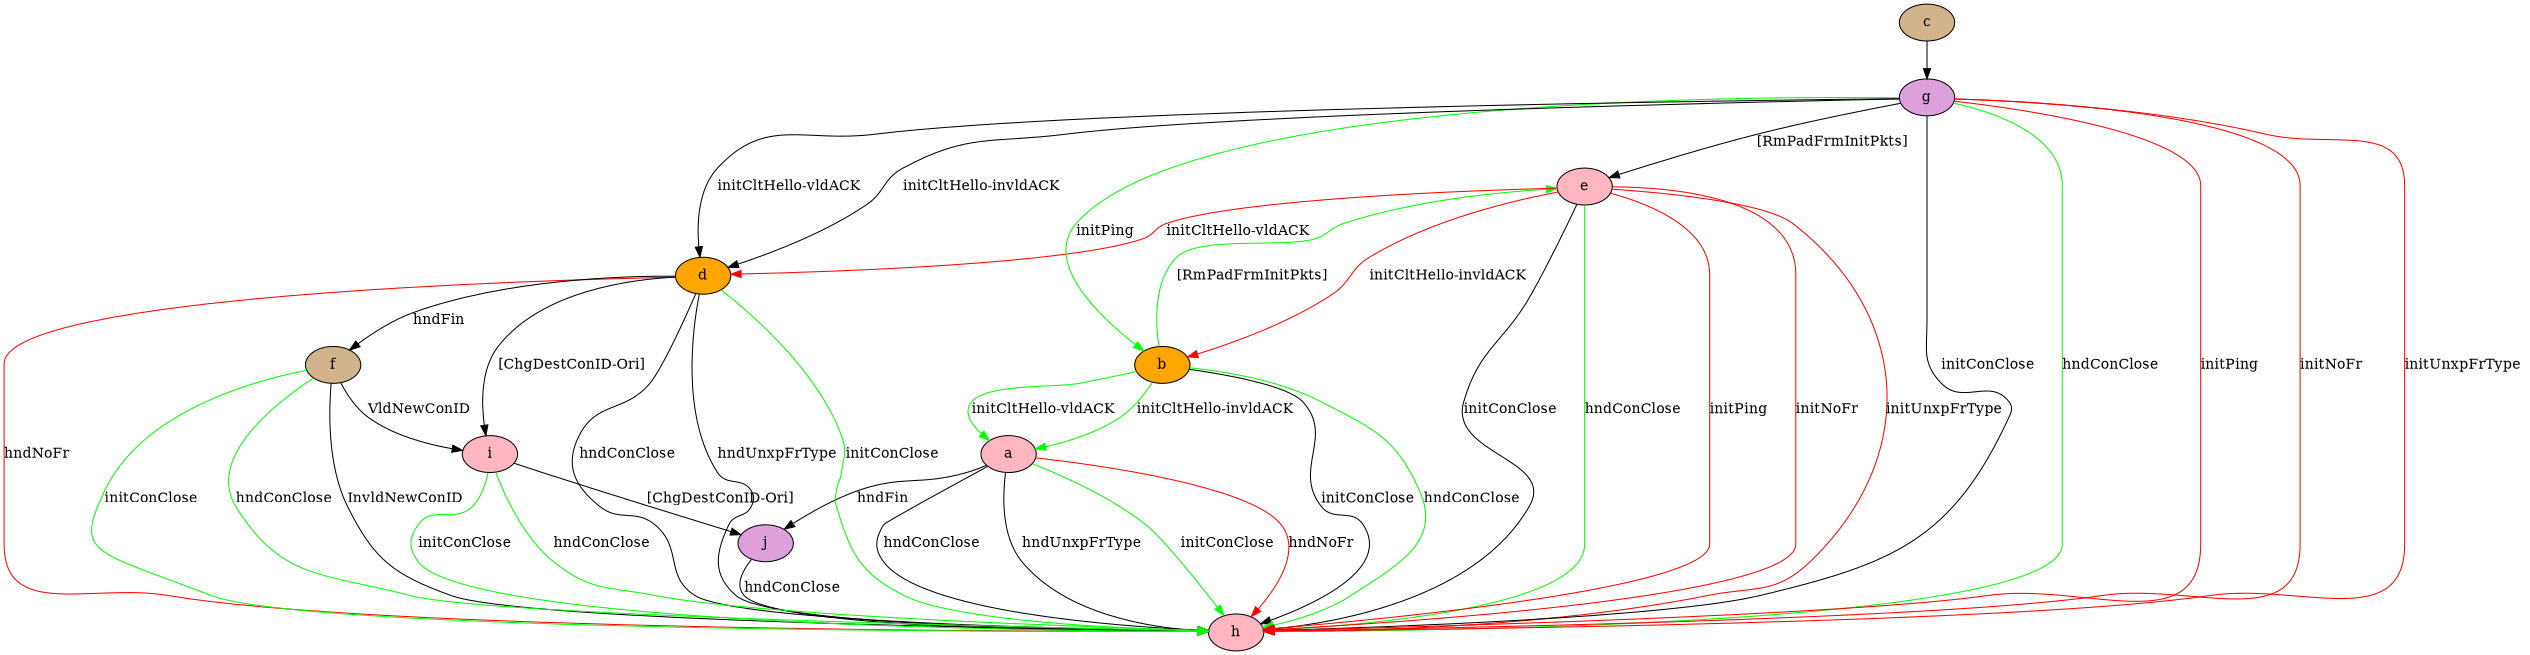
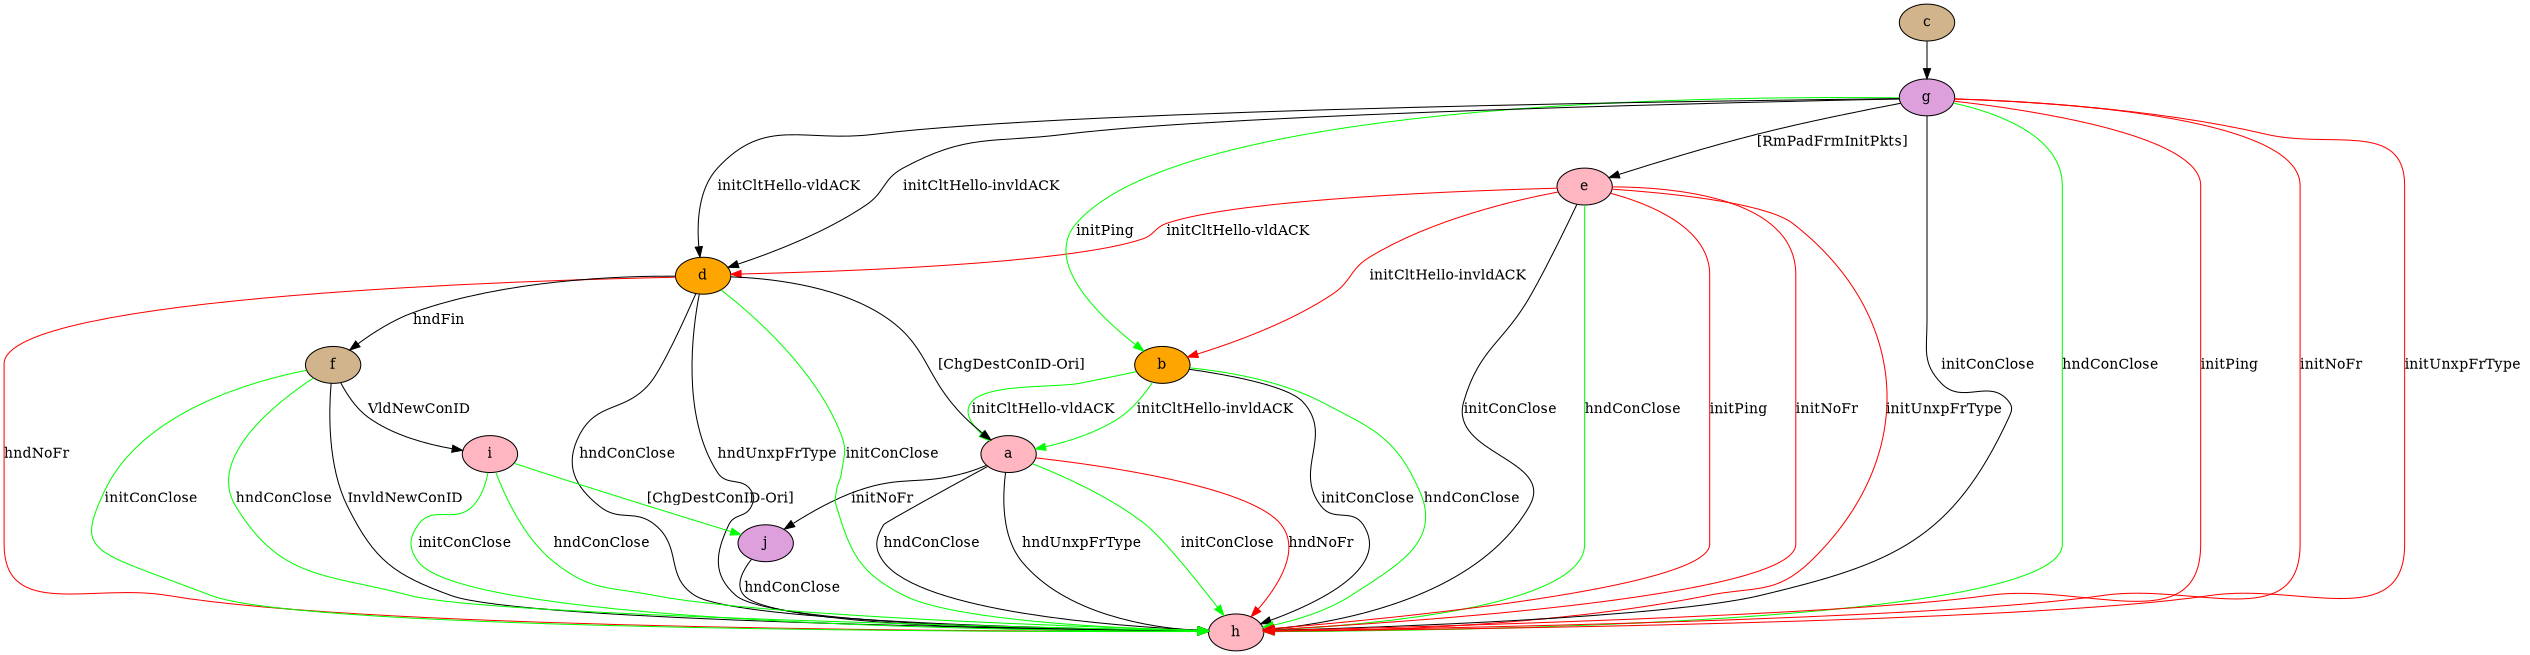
edge "b" -> "e": removed, label "[RmPadFrmInitPkts]"
edge "d" -> "i": now "d" -> "a"
edge "i" -> "j": color black -> green
edge "a" -> "j": label "hndFin " -> "initNoFr "
